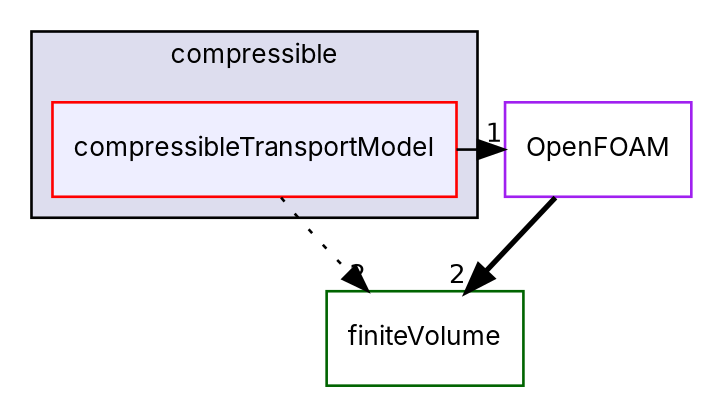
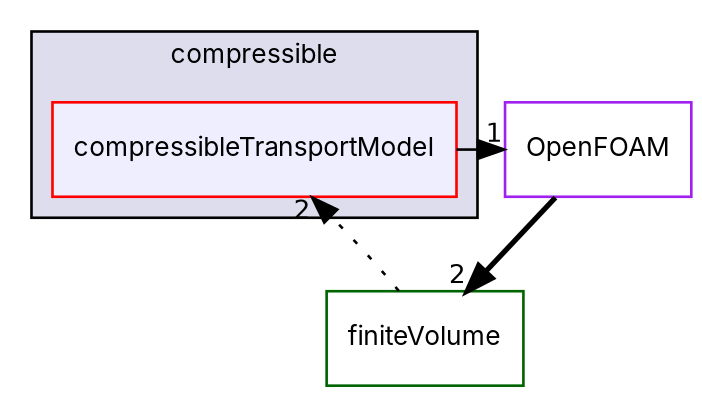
edge "compressibleTransportModel" -> "finiteVolume": reversed
